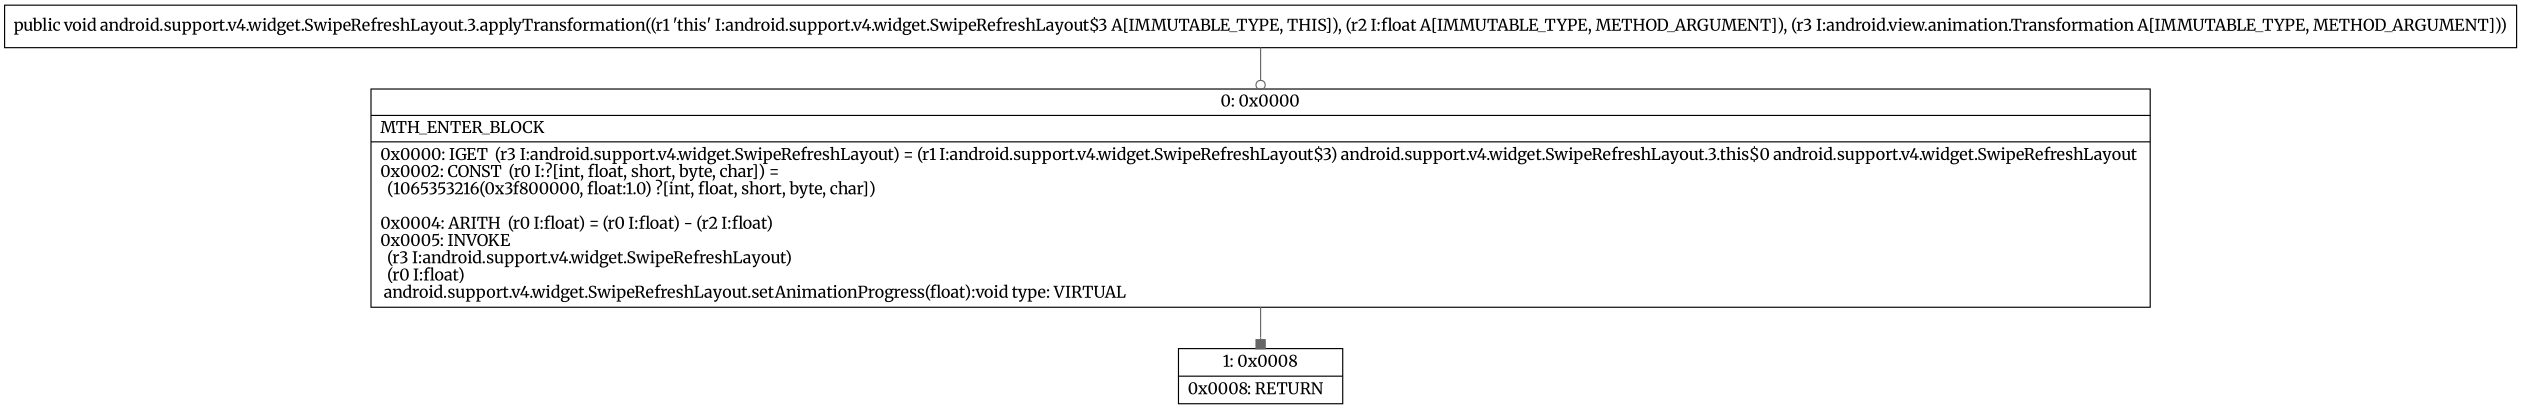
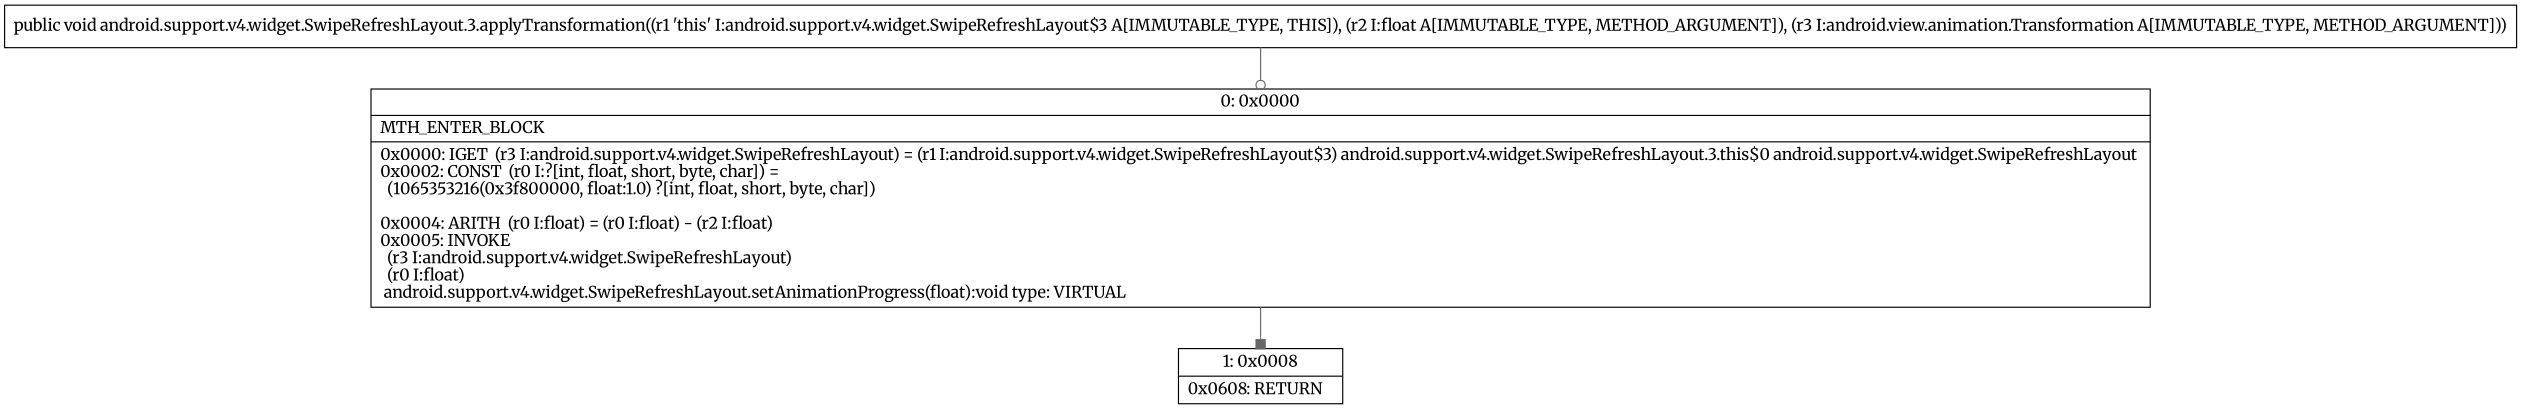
node "1: 0x0008": text "0x0008: RETURN" -> "0x0608: RETURN"
